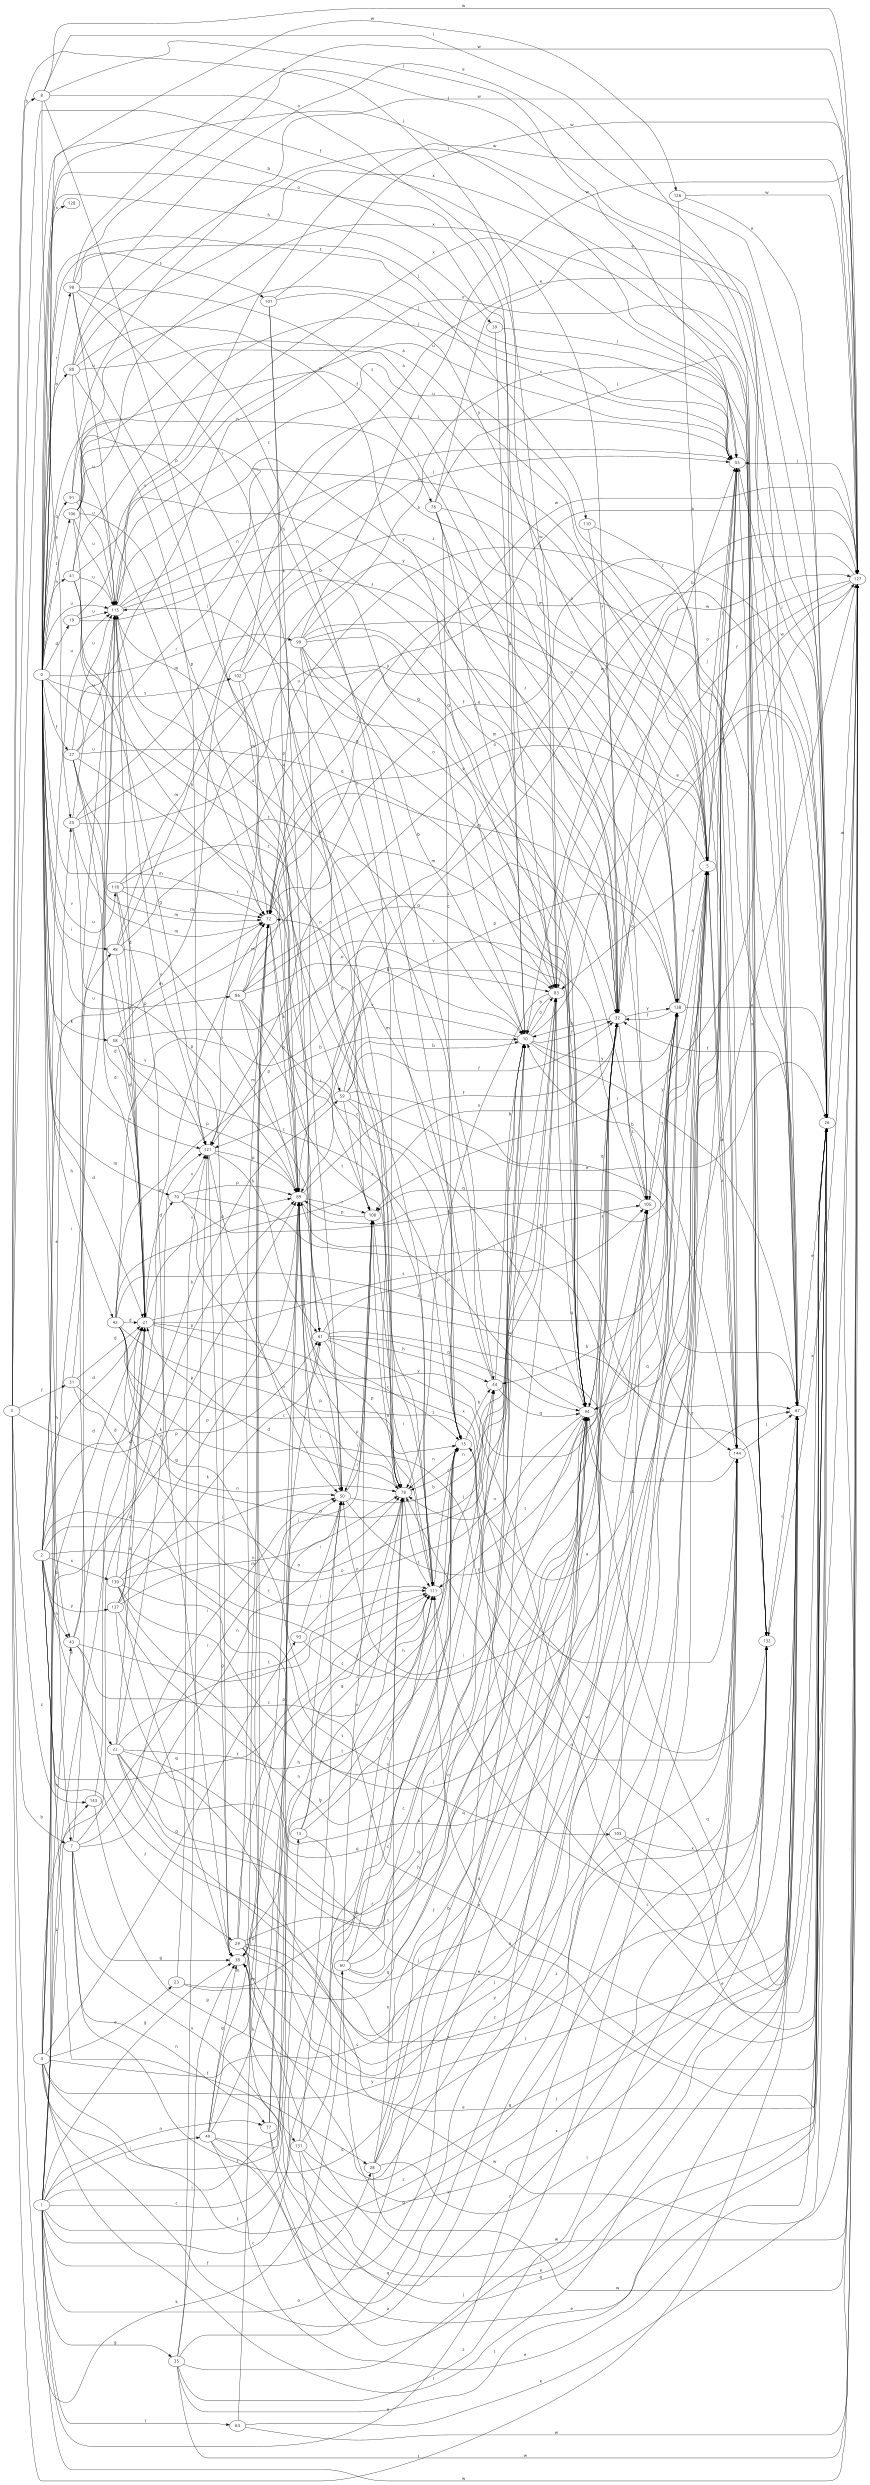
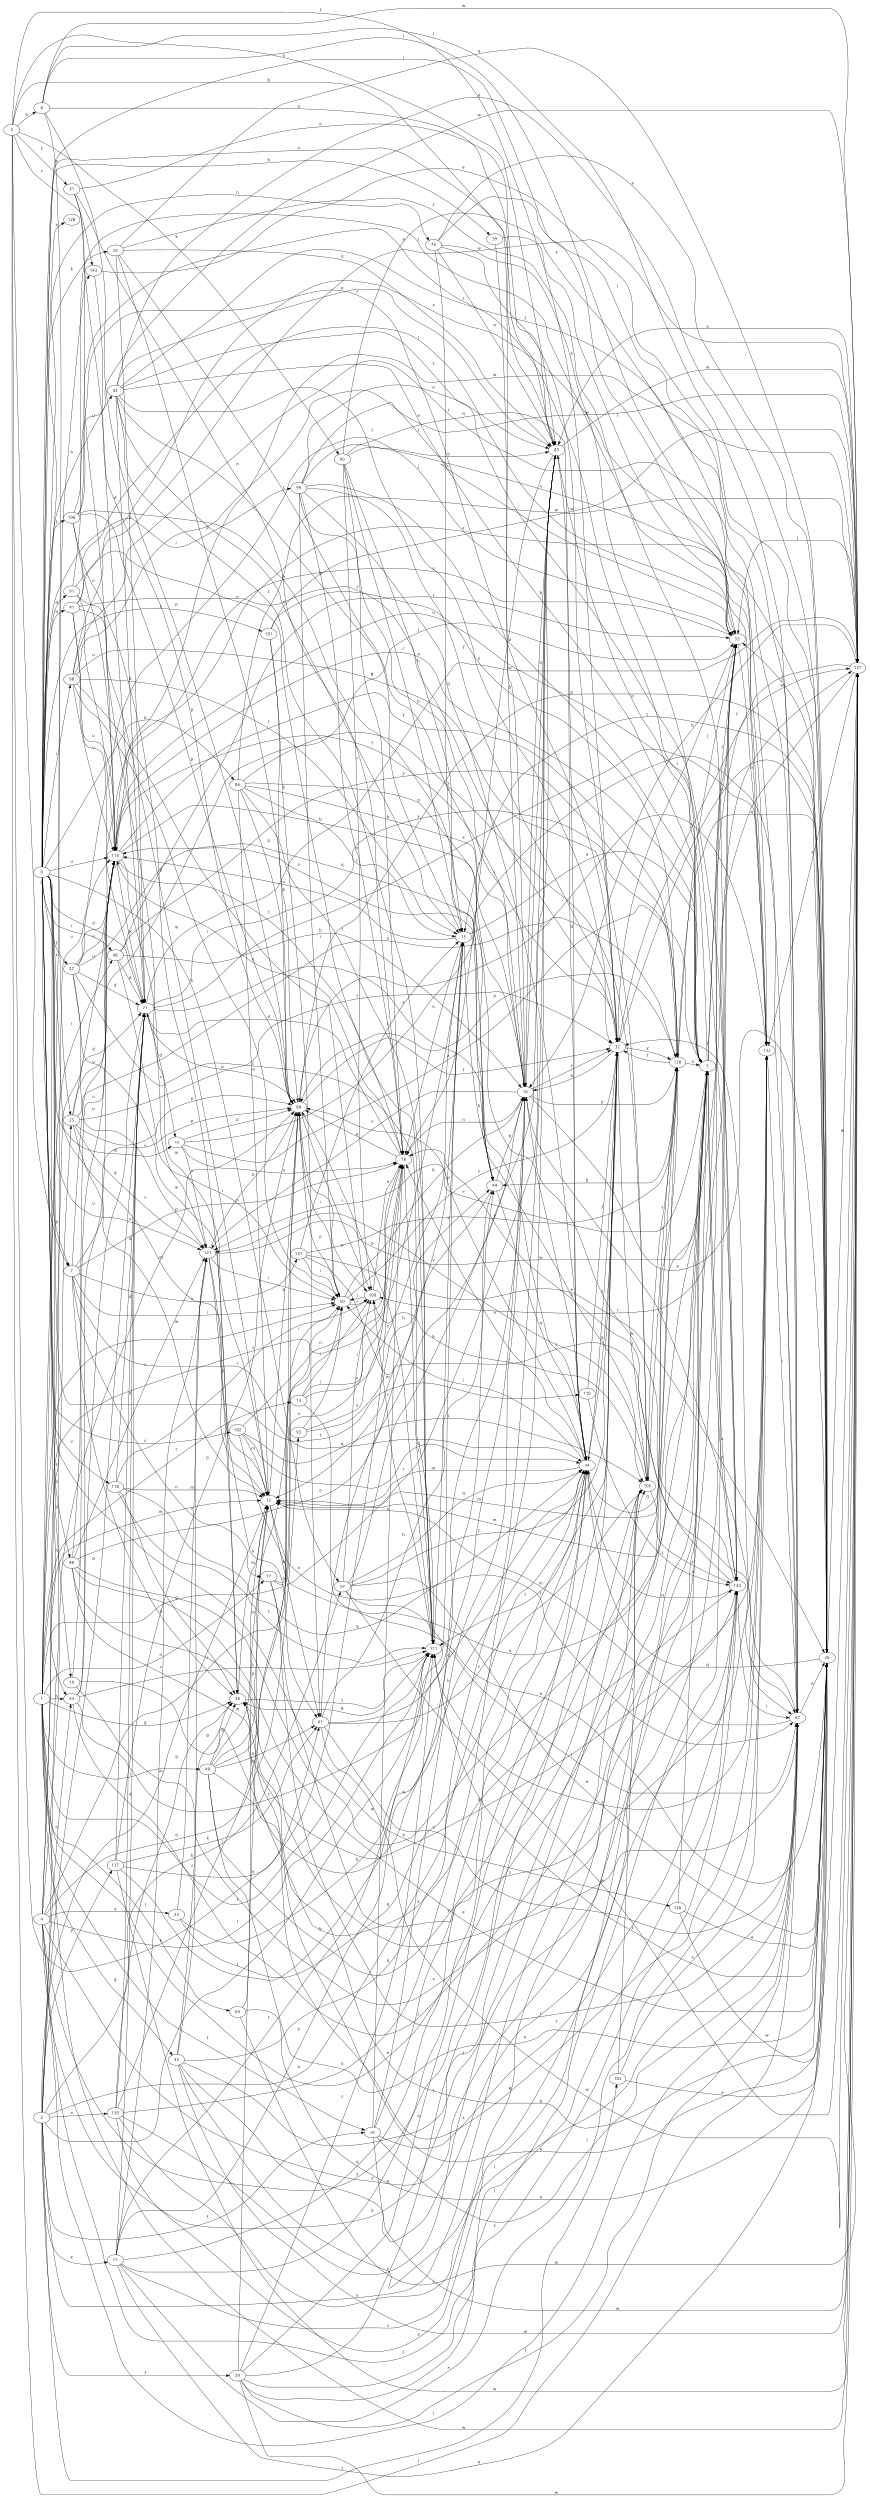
edge "25" -> "121": added, label "v"
